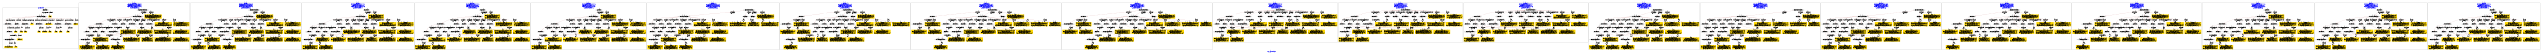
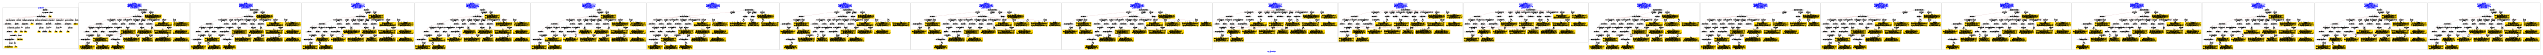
node "E57_Material1": fillcolor gold -> lightgray
node "material_uri": fillcolor gold -> lightgray
node "auther_uri": label "auther_uri" -> "auther_auther"
